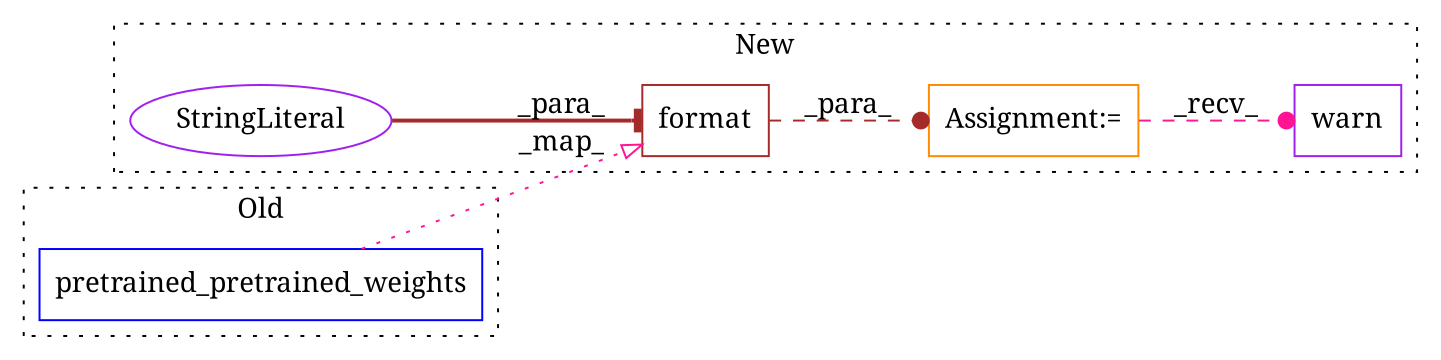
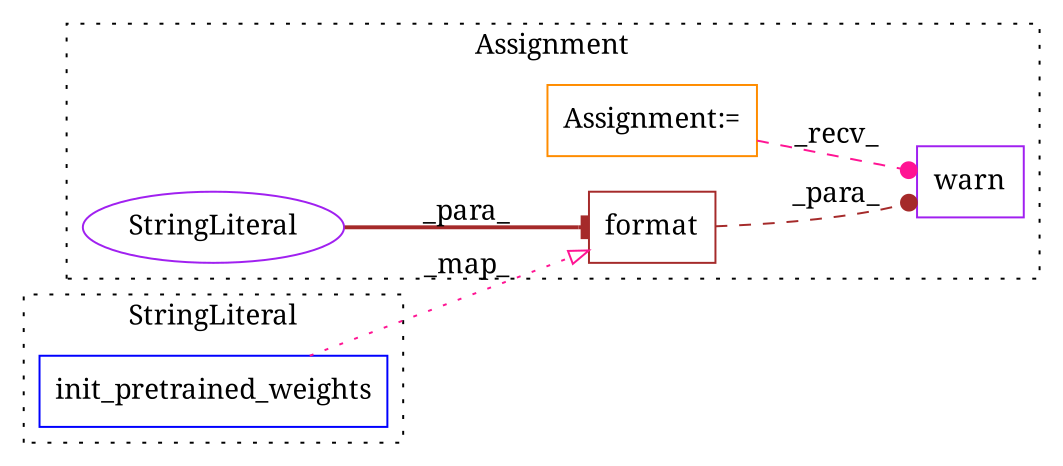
cluster "New": label "New" -> "Assignment"
edge "format" -> "Assignment:=": now "format" -> "warn"
cluster "Old": label "Old" -> "StringLiteral"
node "pretrained_pretrained_weights": label "pretrained_pretrained_weights" -> "init_pretrained_weights"
